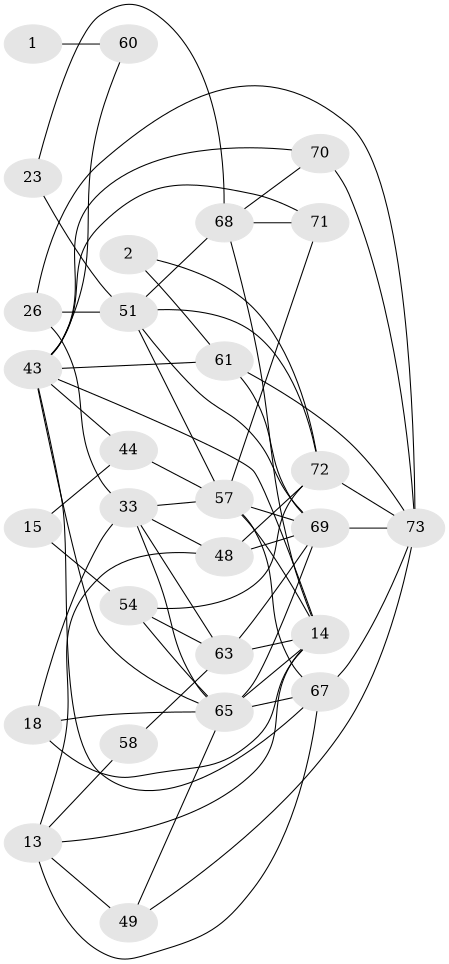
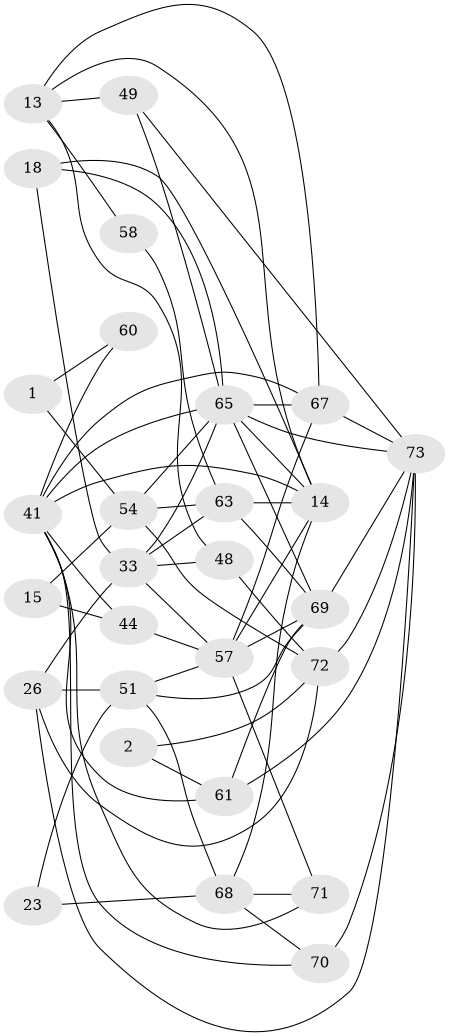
edge "51" -- "72": now "26" -- "72"
node "43": label "43" -> "41"
edge "65" -- "73": added
edge "1" -- "54": added
edge "69" -- "48": removed
